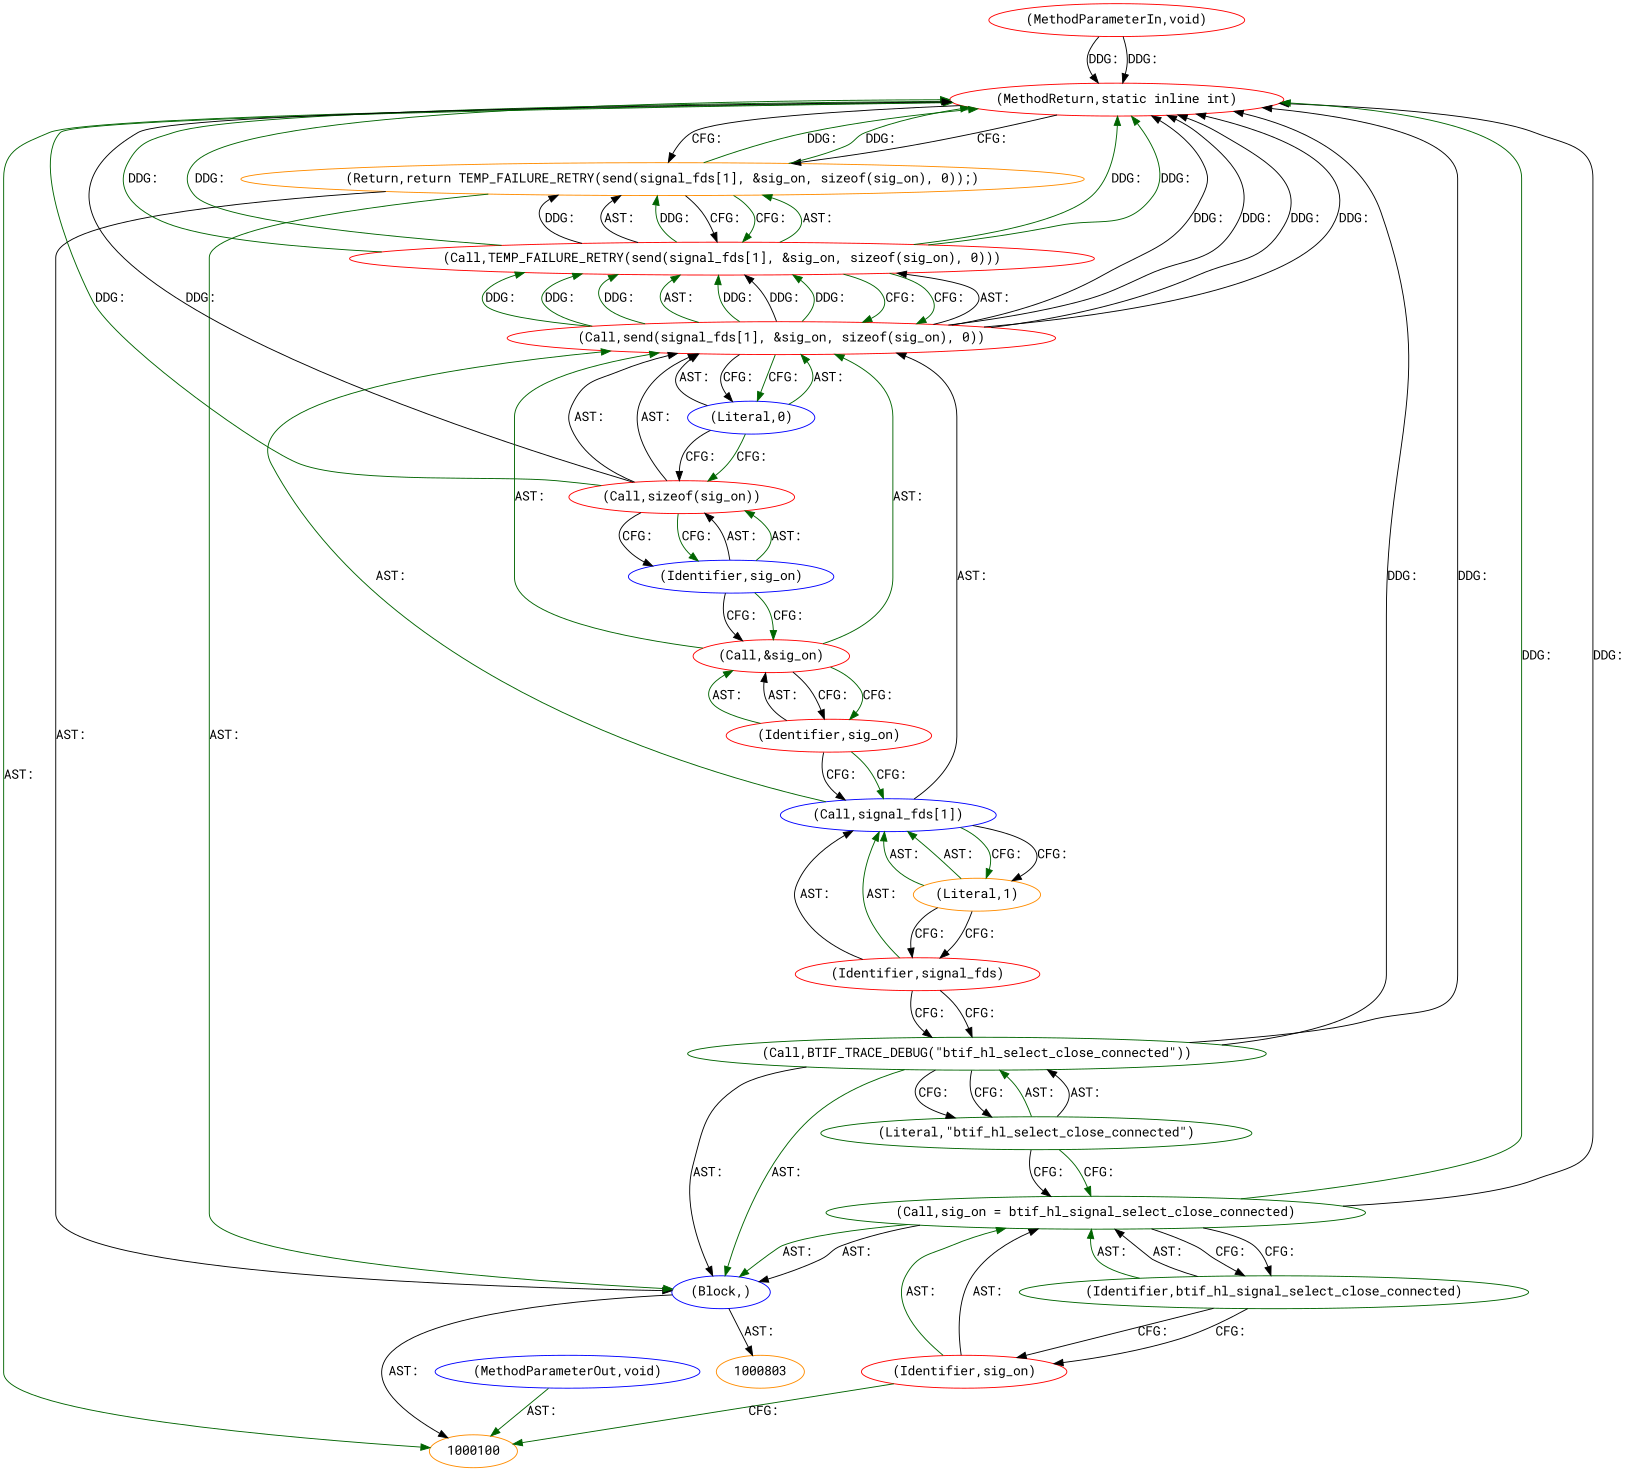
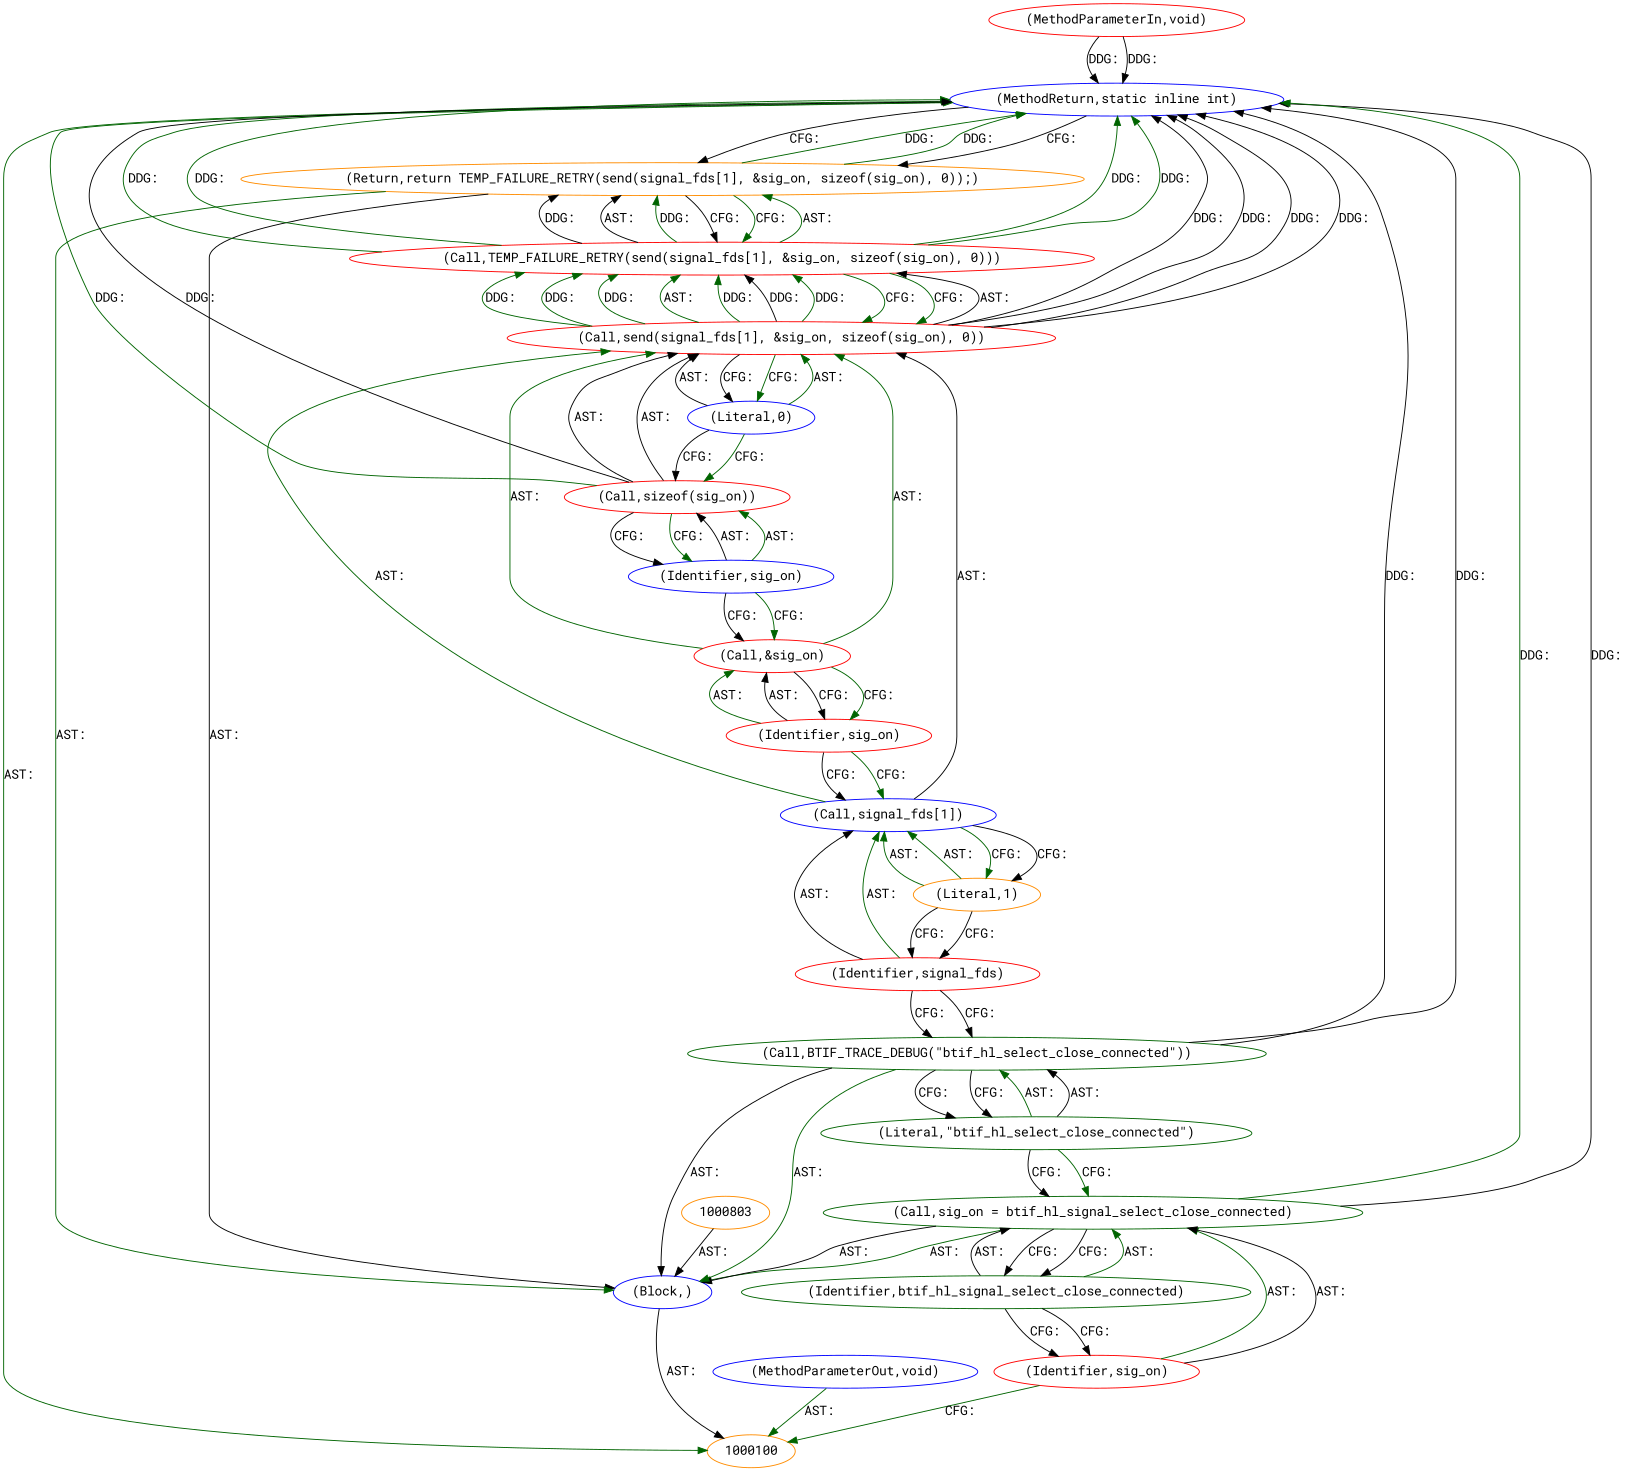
node "(MethodReturn,static inline int)": color red -> blue
edge "(Block,)" -> "1000803": reversed
